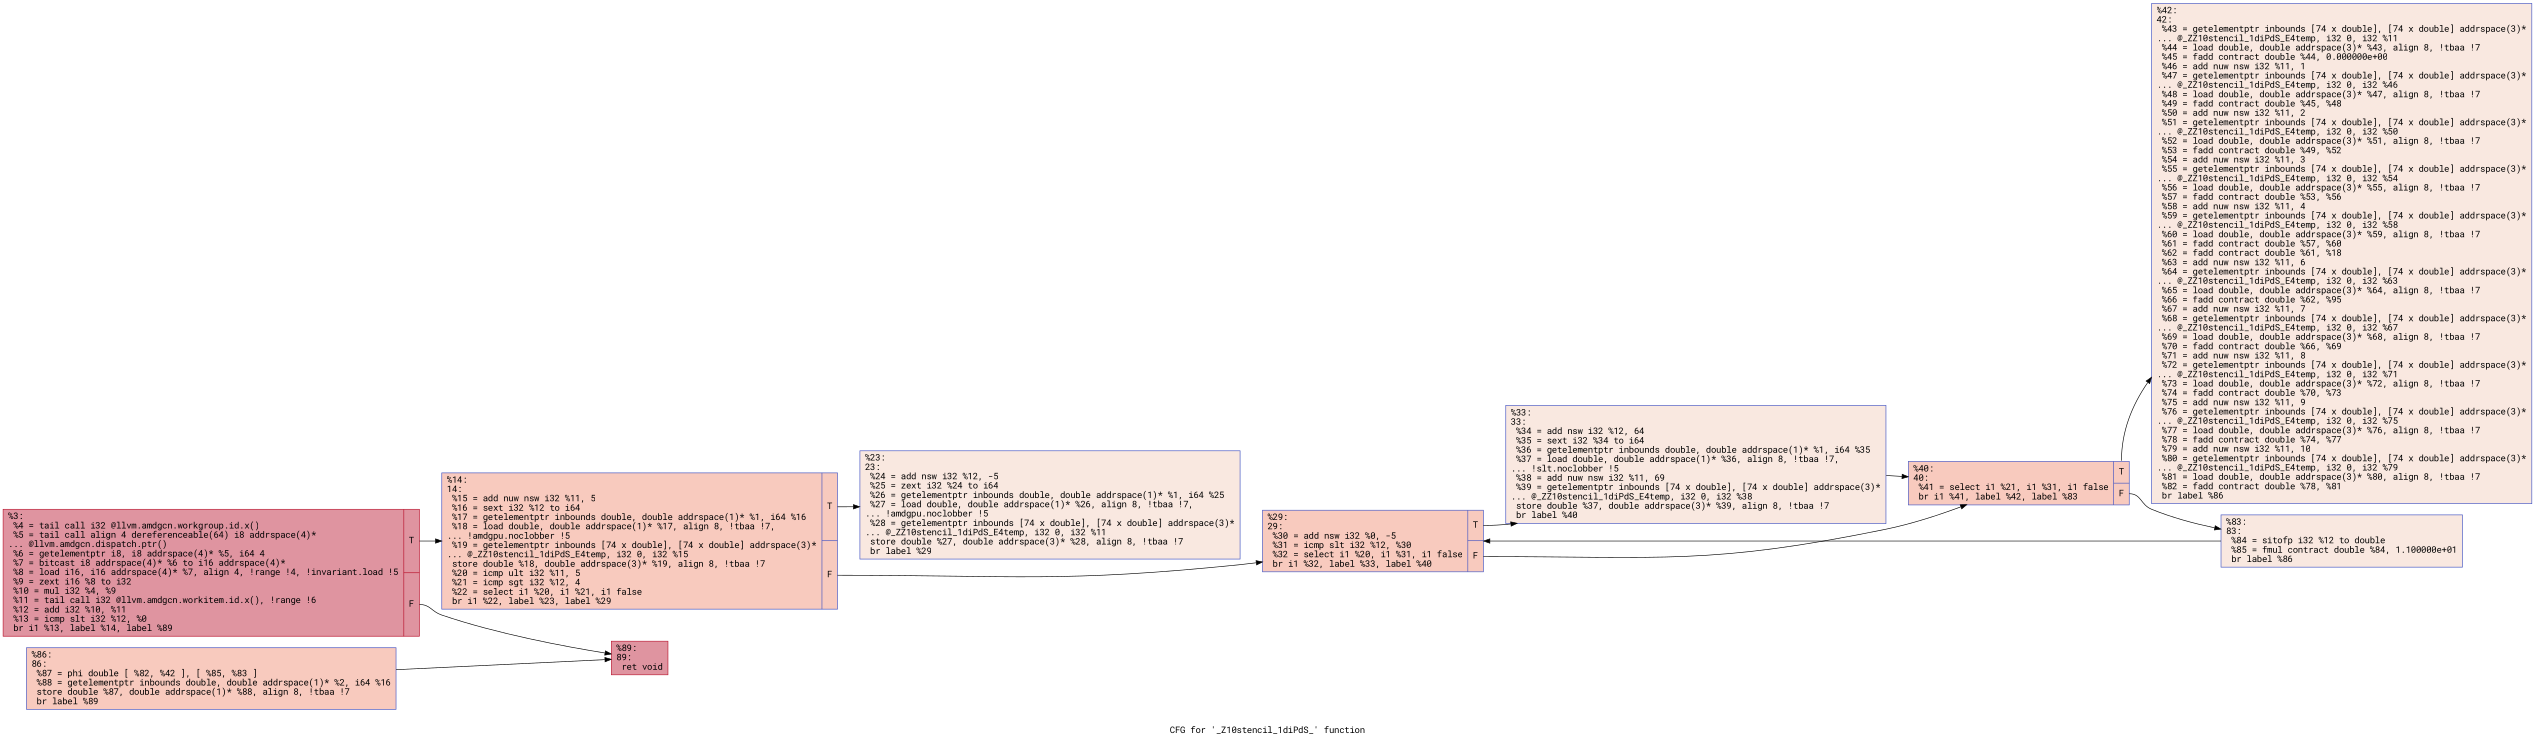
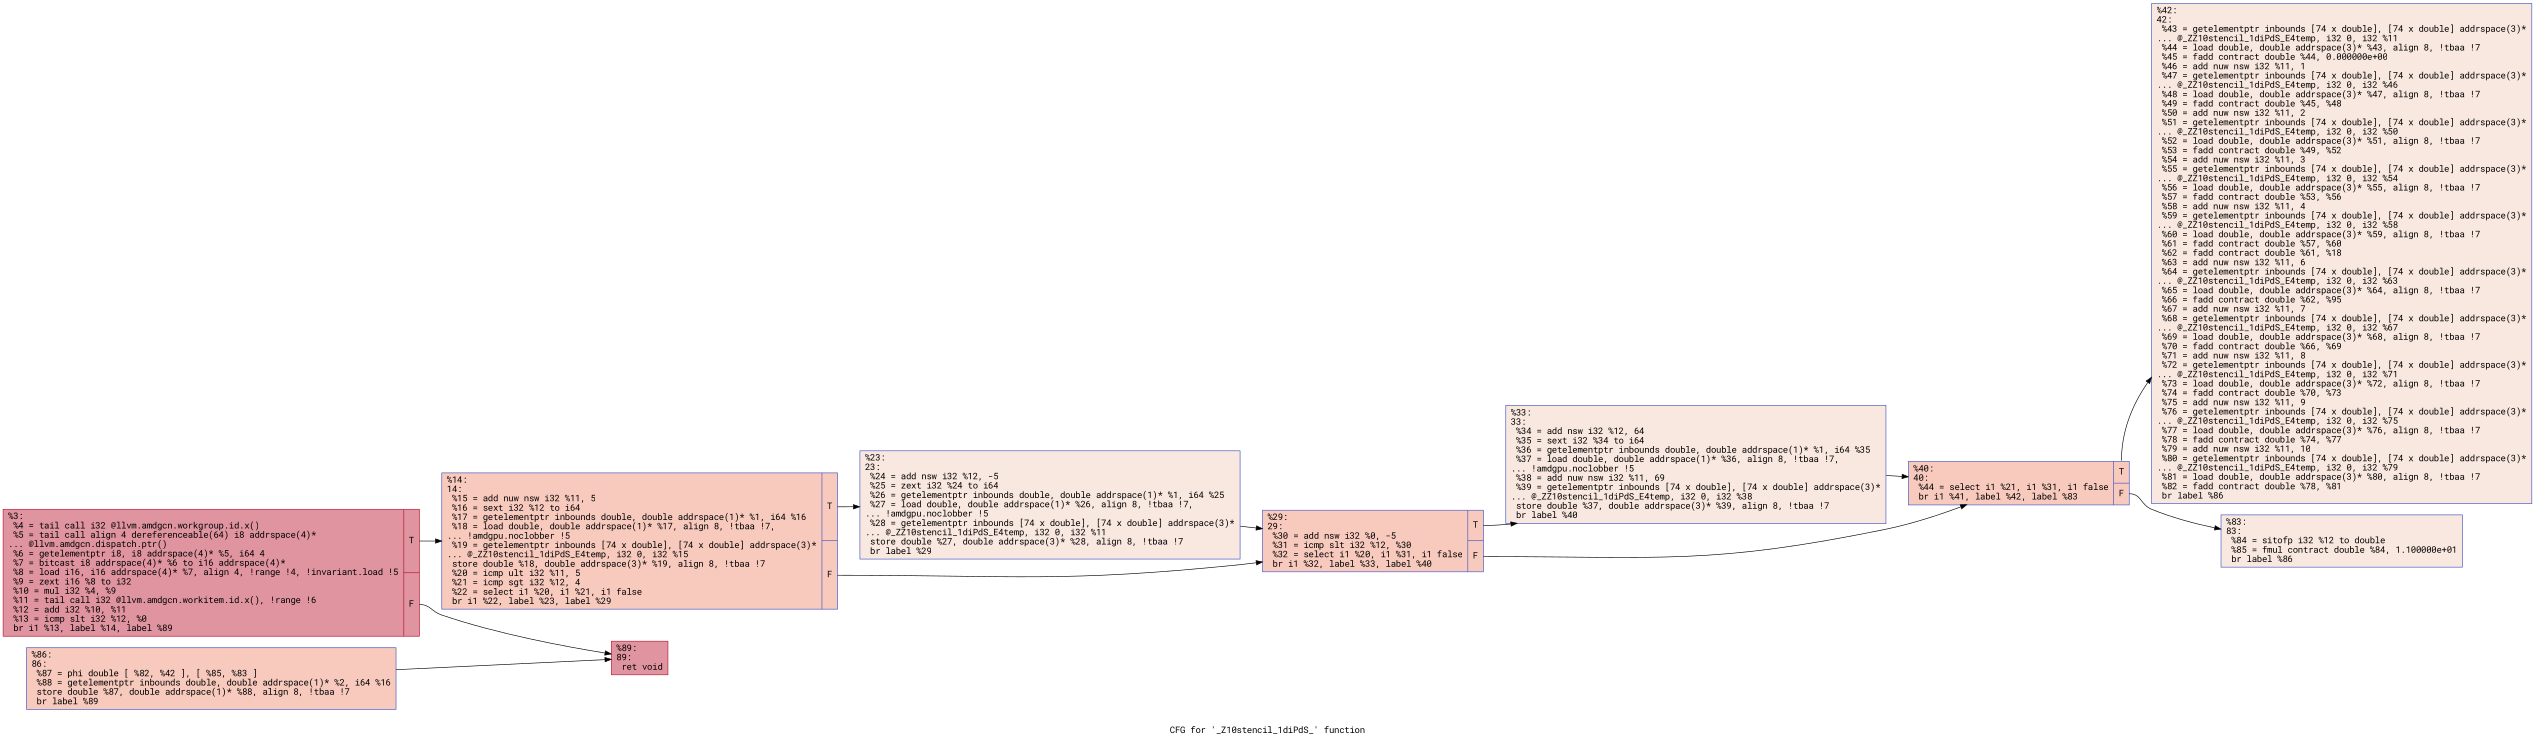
node "%33:": text "... !slt.noclobber !5" -> "... !amdgpu.noclobber !5"
node "%40:": text "%41 = select i1 %21, i1 %31, i1 false" -> "%44 = select i1 %21, i1 %31, i1 false"
edge "%83:" -> "%29:": now "%23:" -> "%29:"
